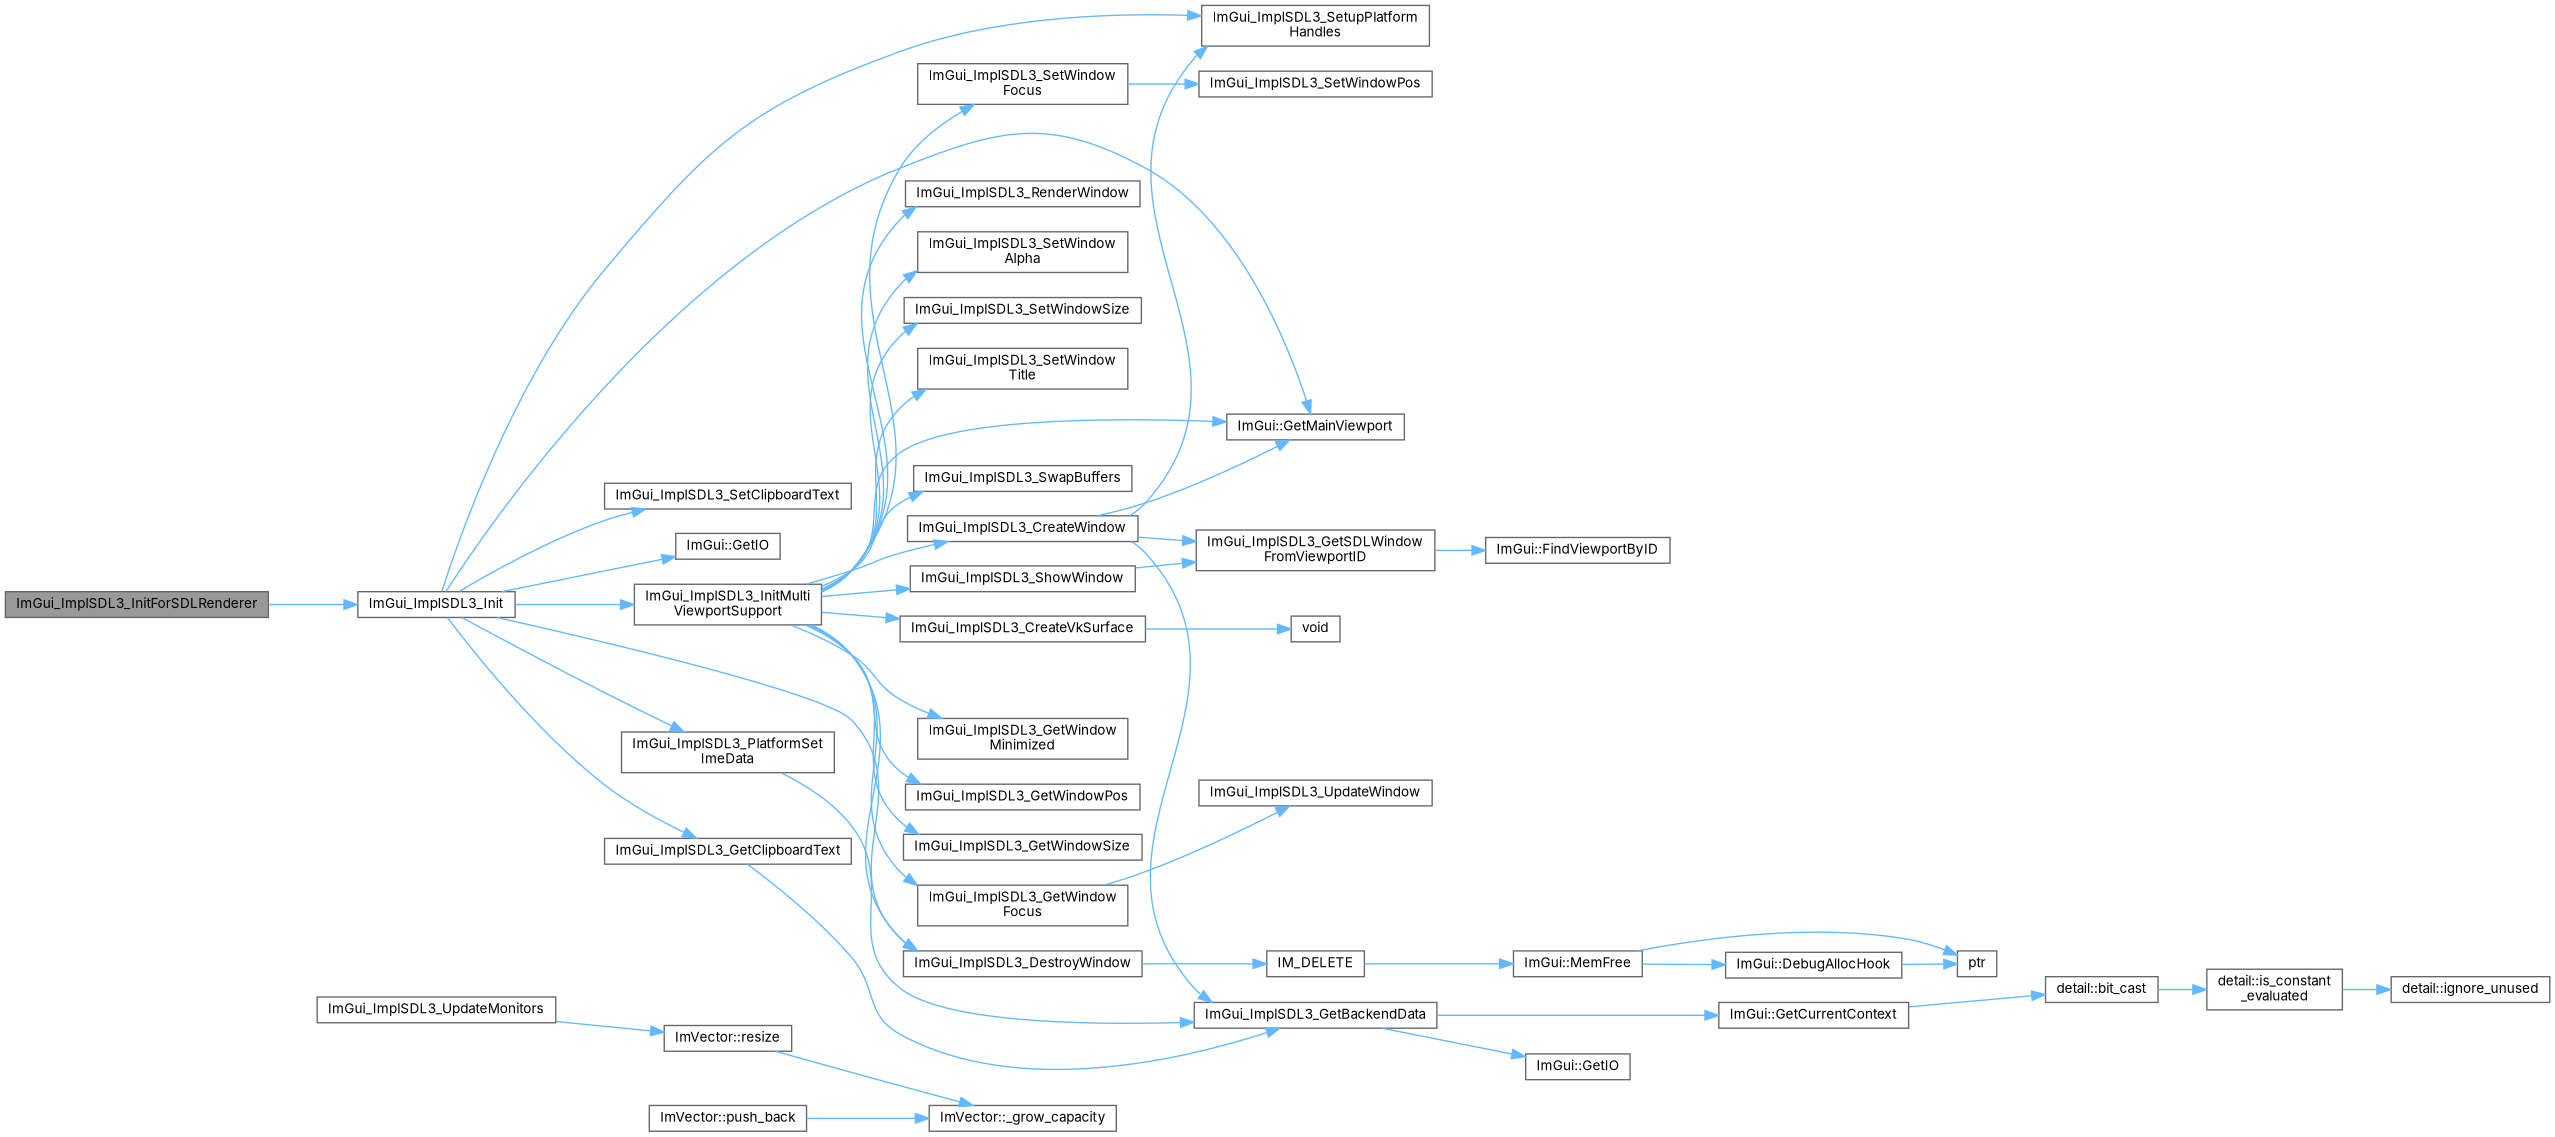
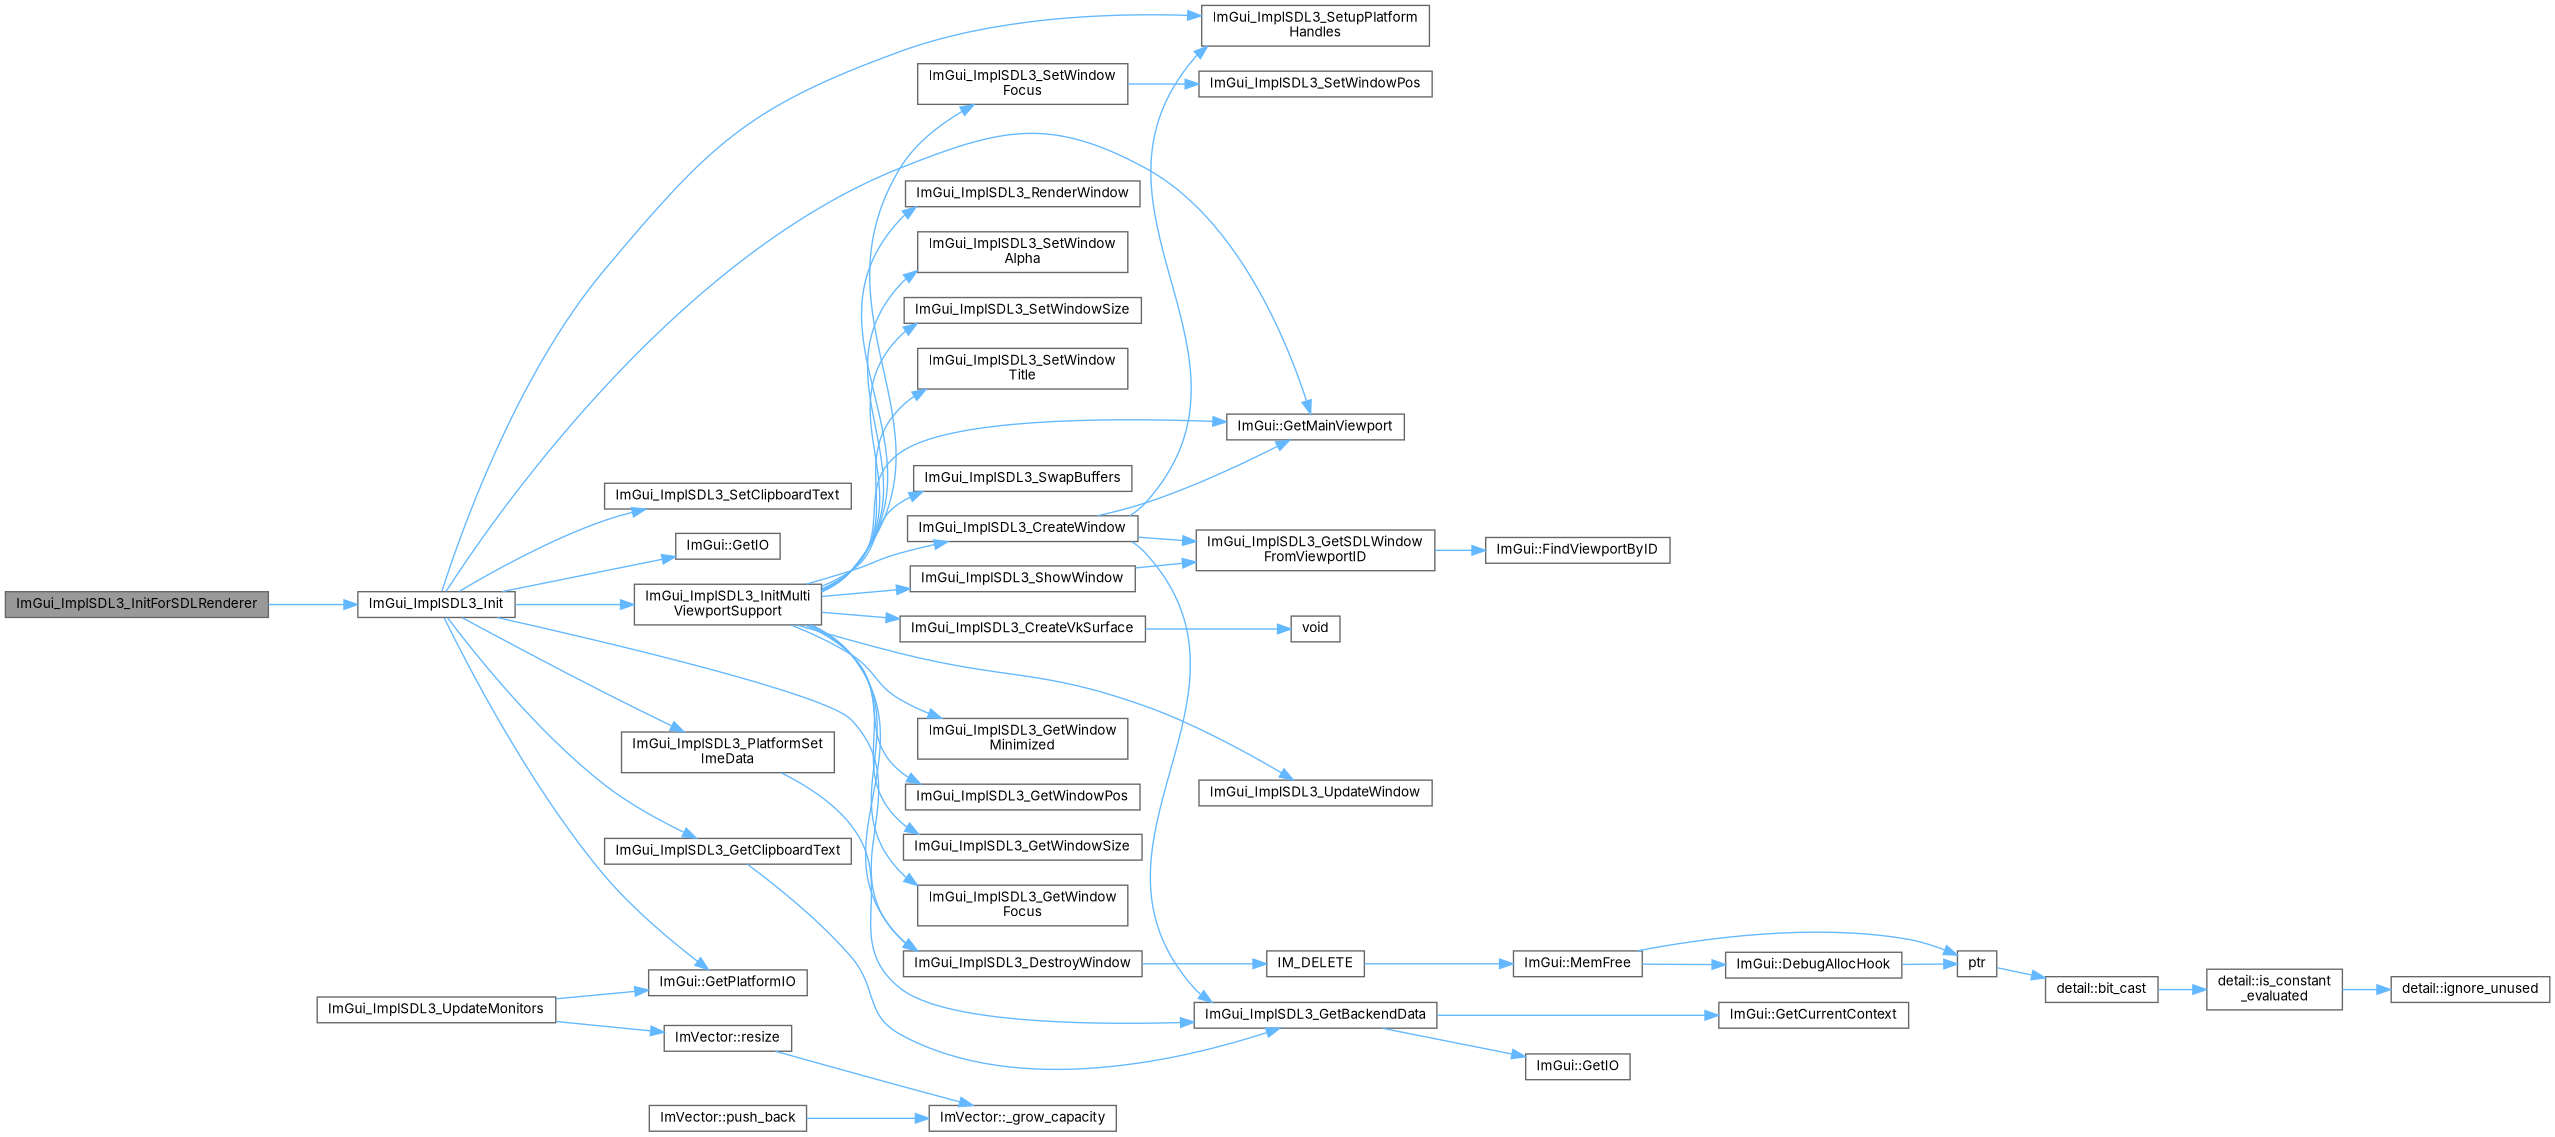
edge "ImGui_ImplSDL3_GetWindow Focus" -> "ImGui_ImplSDL3_UpdateWindow": now "ImGui_ImplSDL3_InitMulti ViewportSupport" -> "ImGui_ImplSDL3_UpdateWindow"
node "ImGui::GetPlatformIO": added
edge "ImGui::GetCurrentContext" -> "detail::bit_cast": now "ptr" -> "detail::bit_cast"
